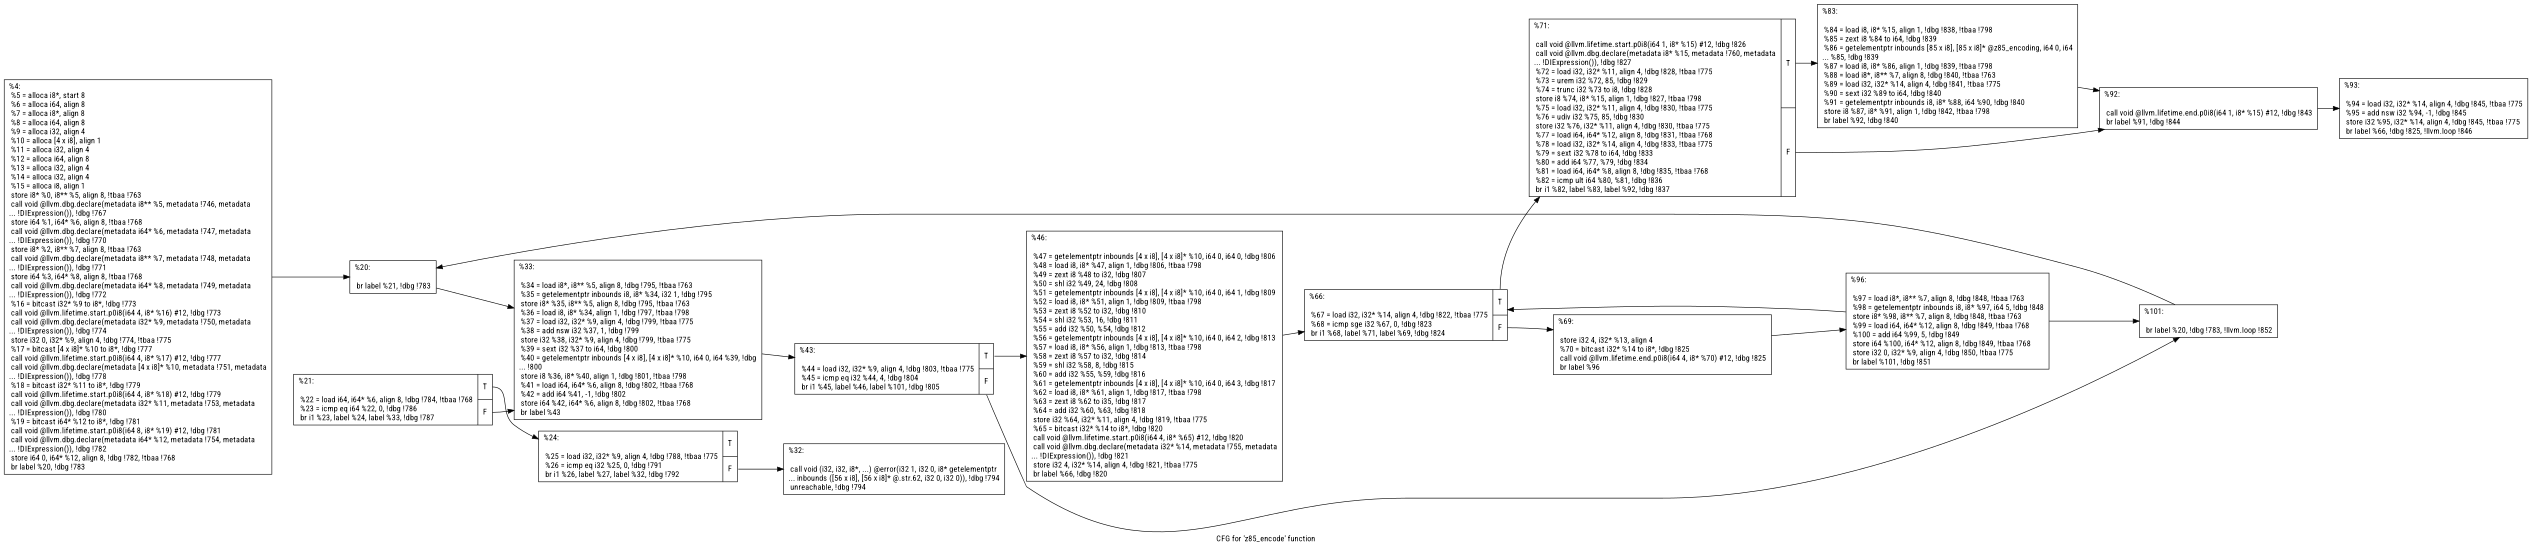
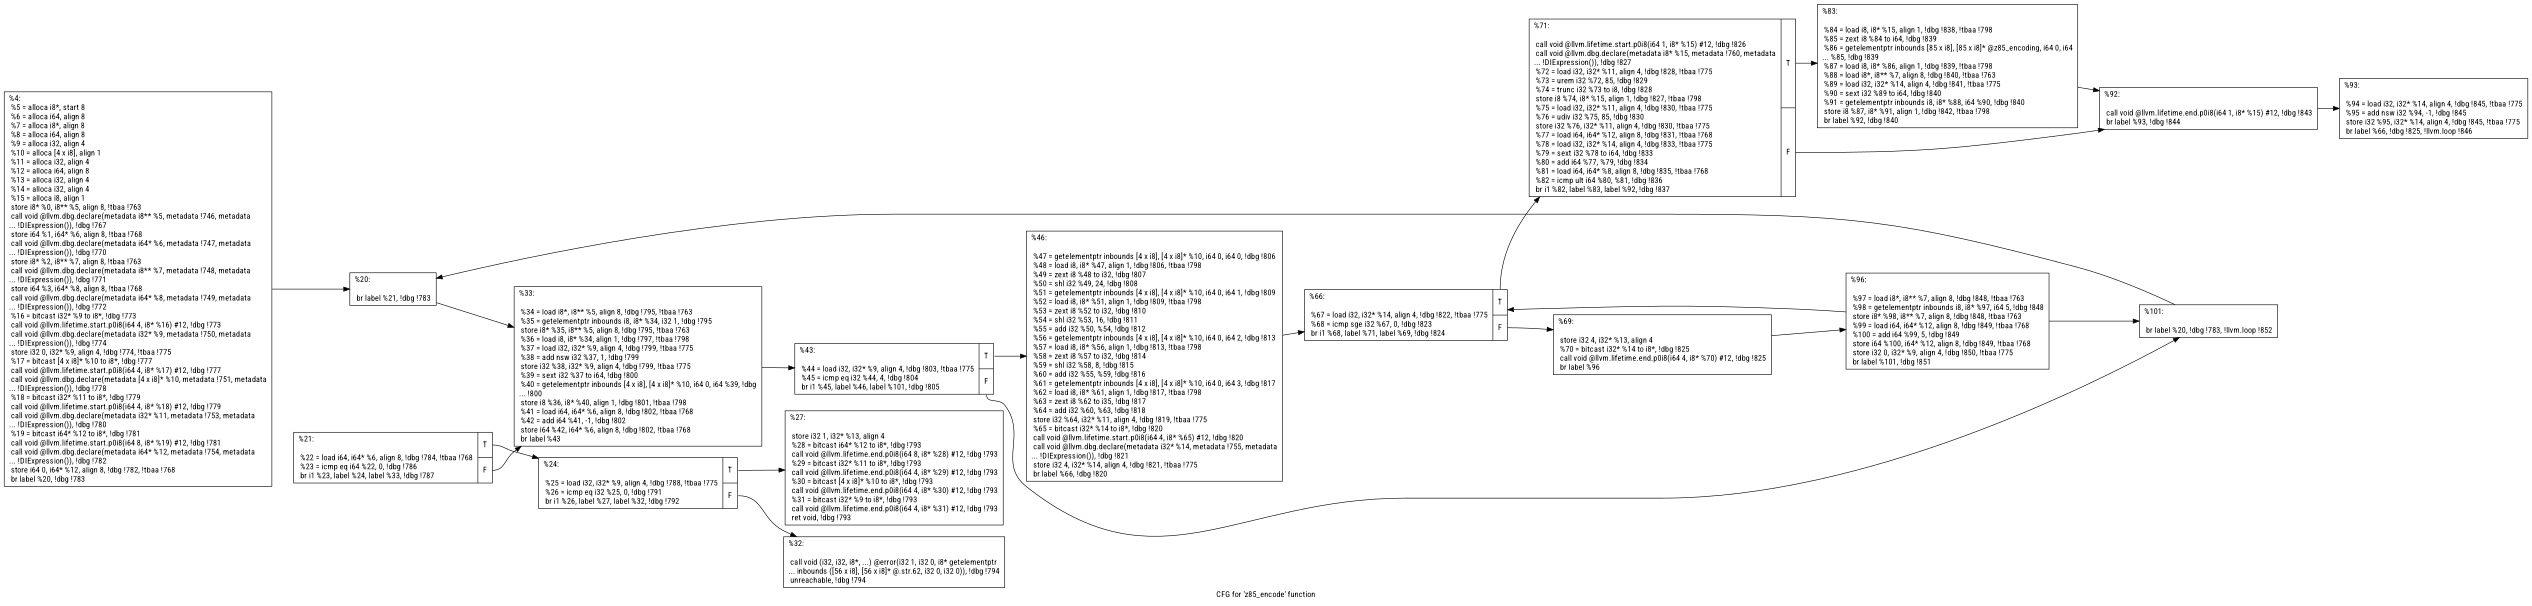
node "%92:": text "br label %91, !dbg !844" -> "br label %93, !dbg !844"
node "%27:": added
